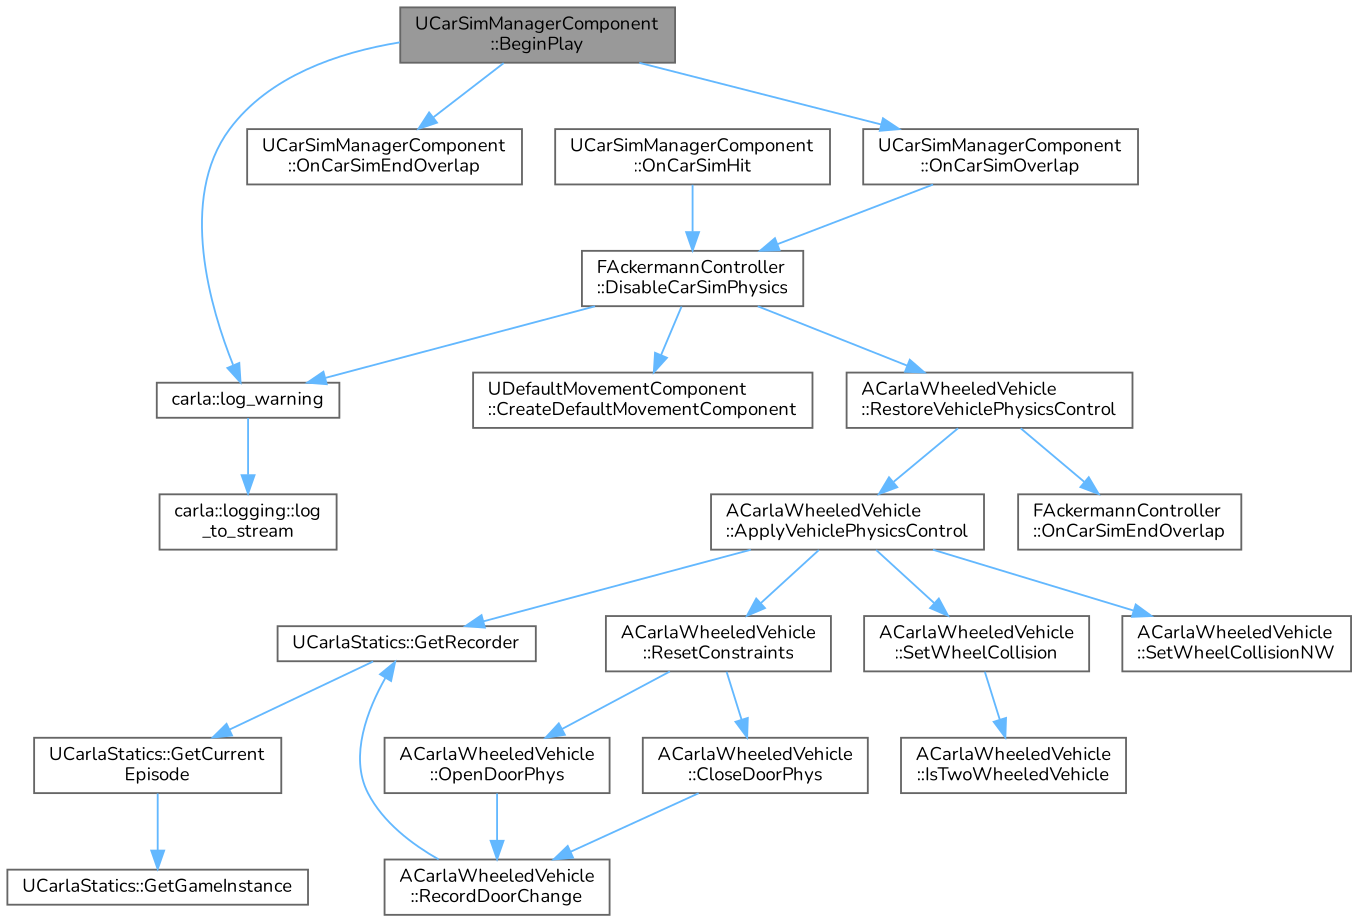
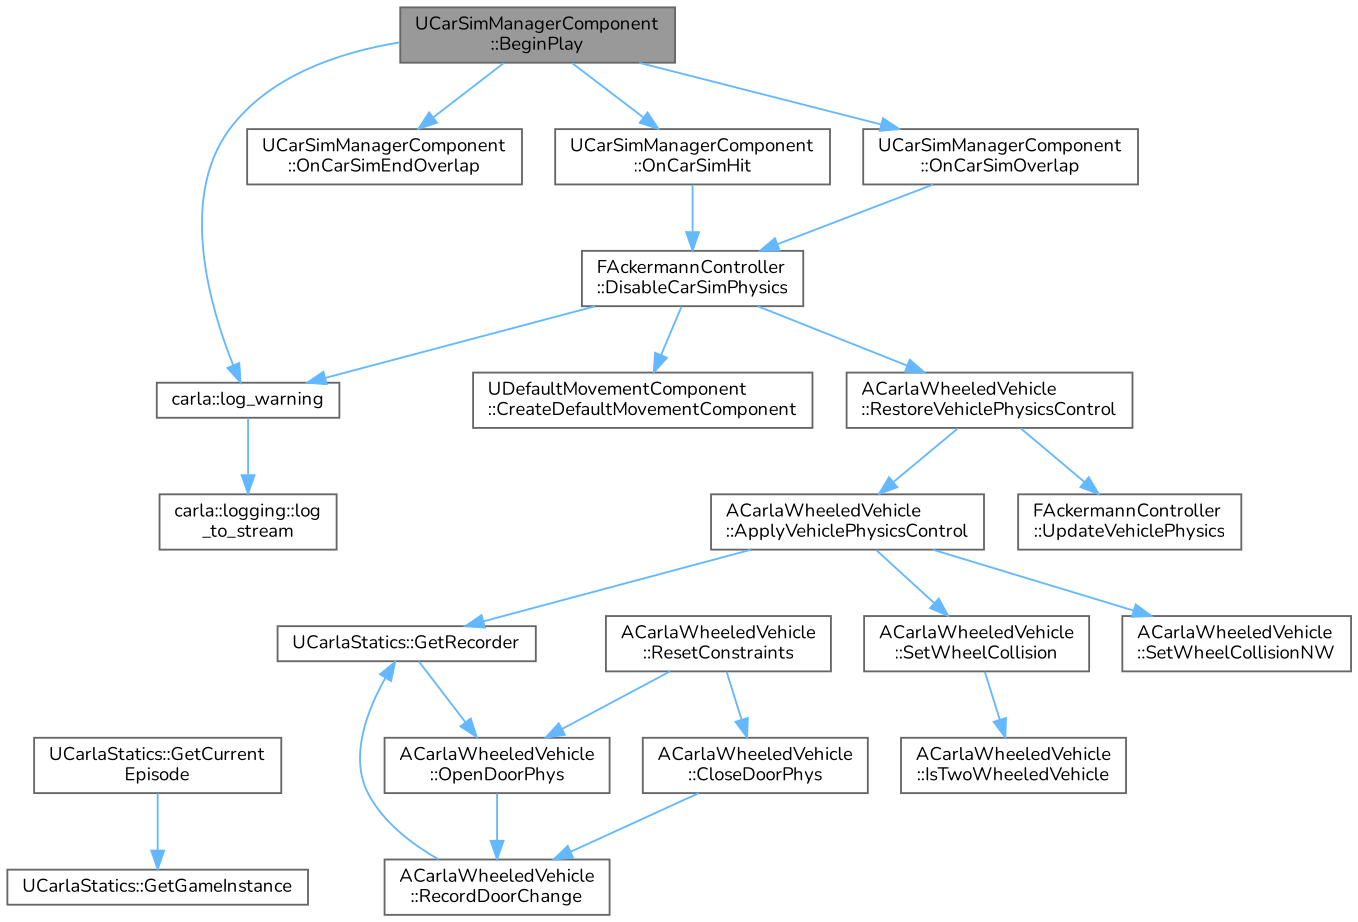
edge "UCarSimManagerComponent ::BeginPlay" -> "UCarSimManagerComponent ::OnCarSimHit": added
node "FAckermannController ::OnCarSimEndOverlap": label "FAckermannController ::OnCarSimEndOverlap" -> "FAckermannController ::UpdateVehiclePhysics"
edge "ACarlaWheeledVehicle ::ApplyVehiclePhysicsControl" -> "ACarlaWheeledVehicle ::ResetConstraints": removed
edge "UCarlaStatics::GetRecorder" -> "UCarlaStatics::GetCurrent Episode": now "UCarlaStatics::GetRecorder" -> "ACarlaWheeledVehicle ::OpenDoorPhys"
